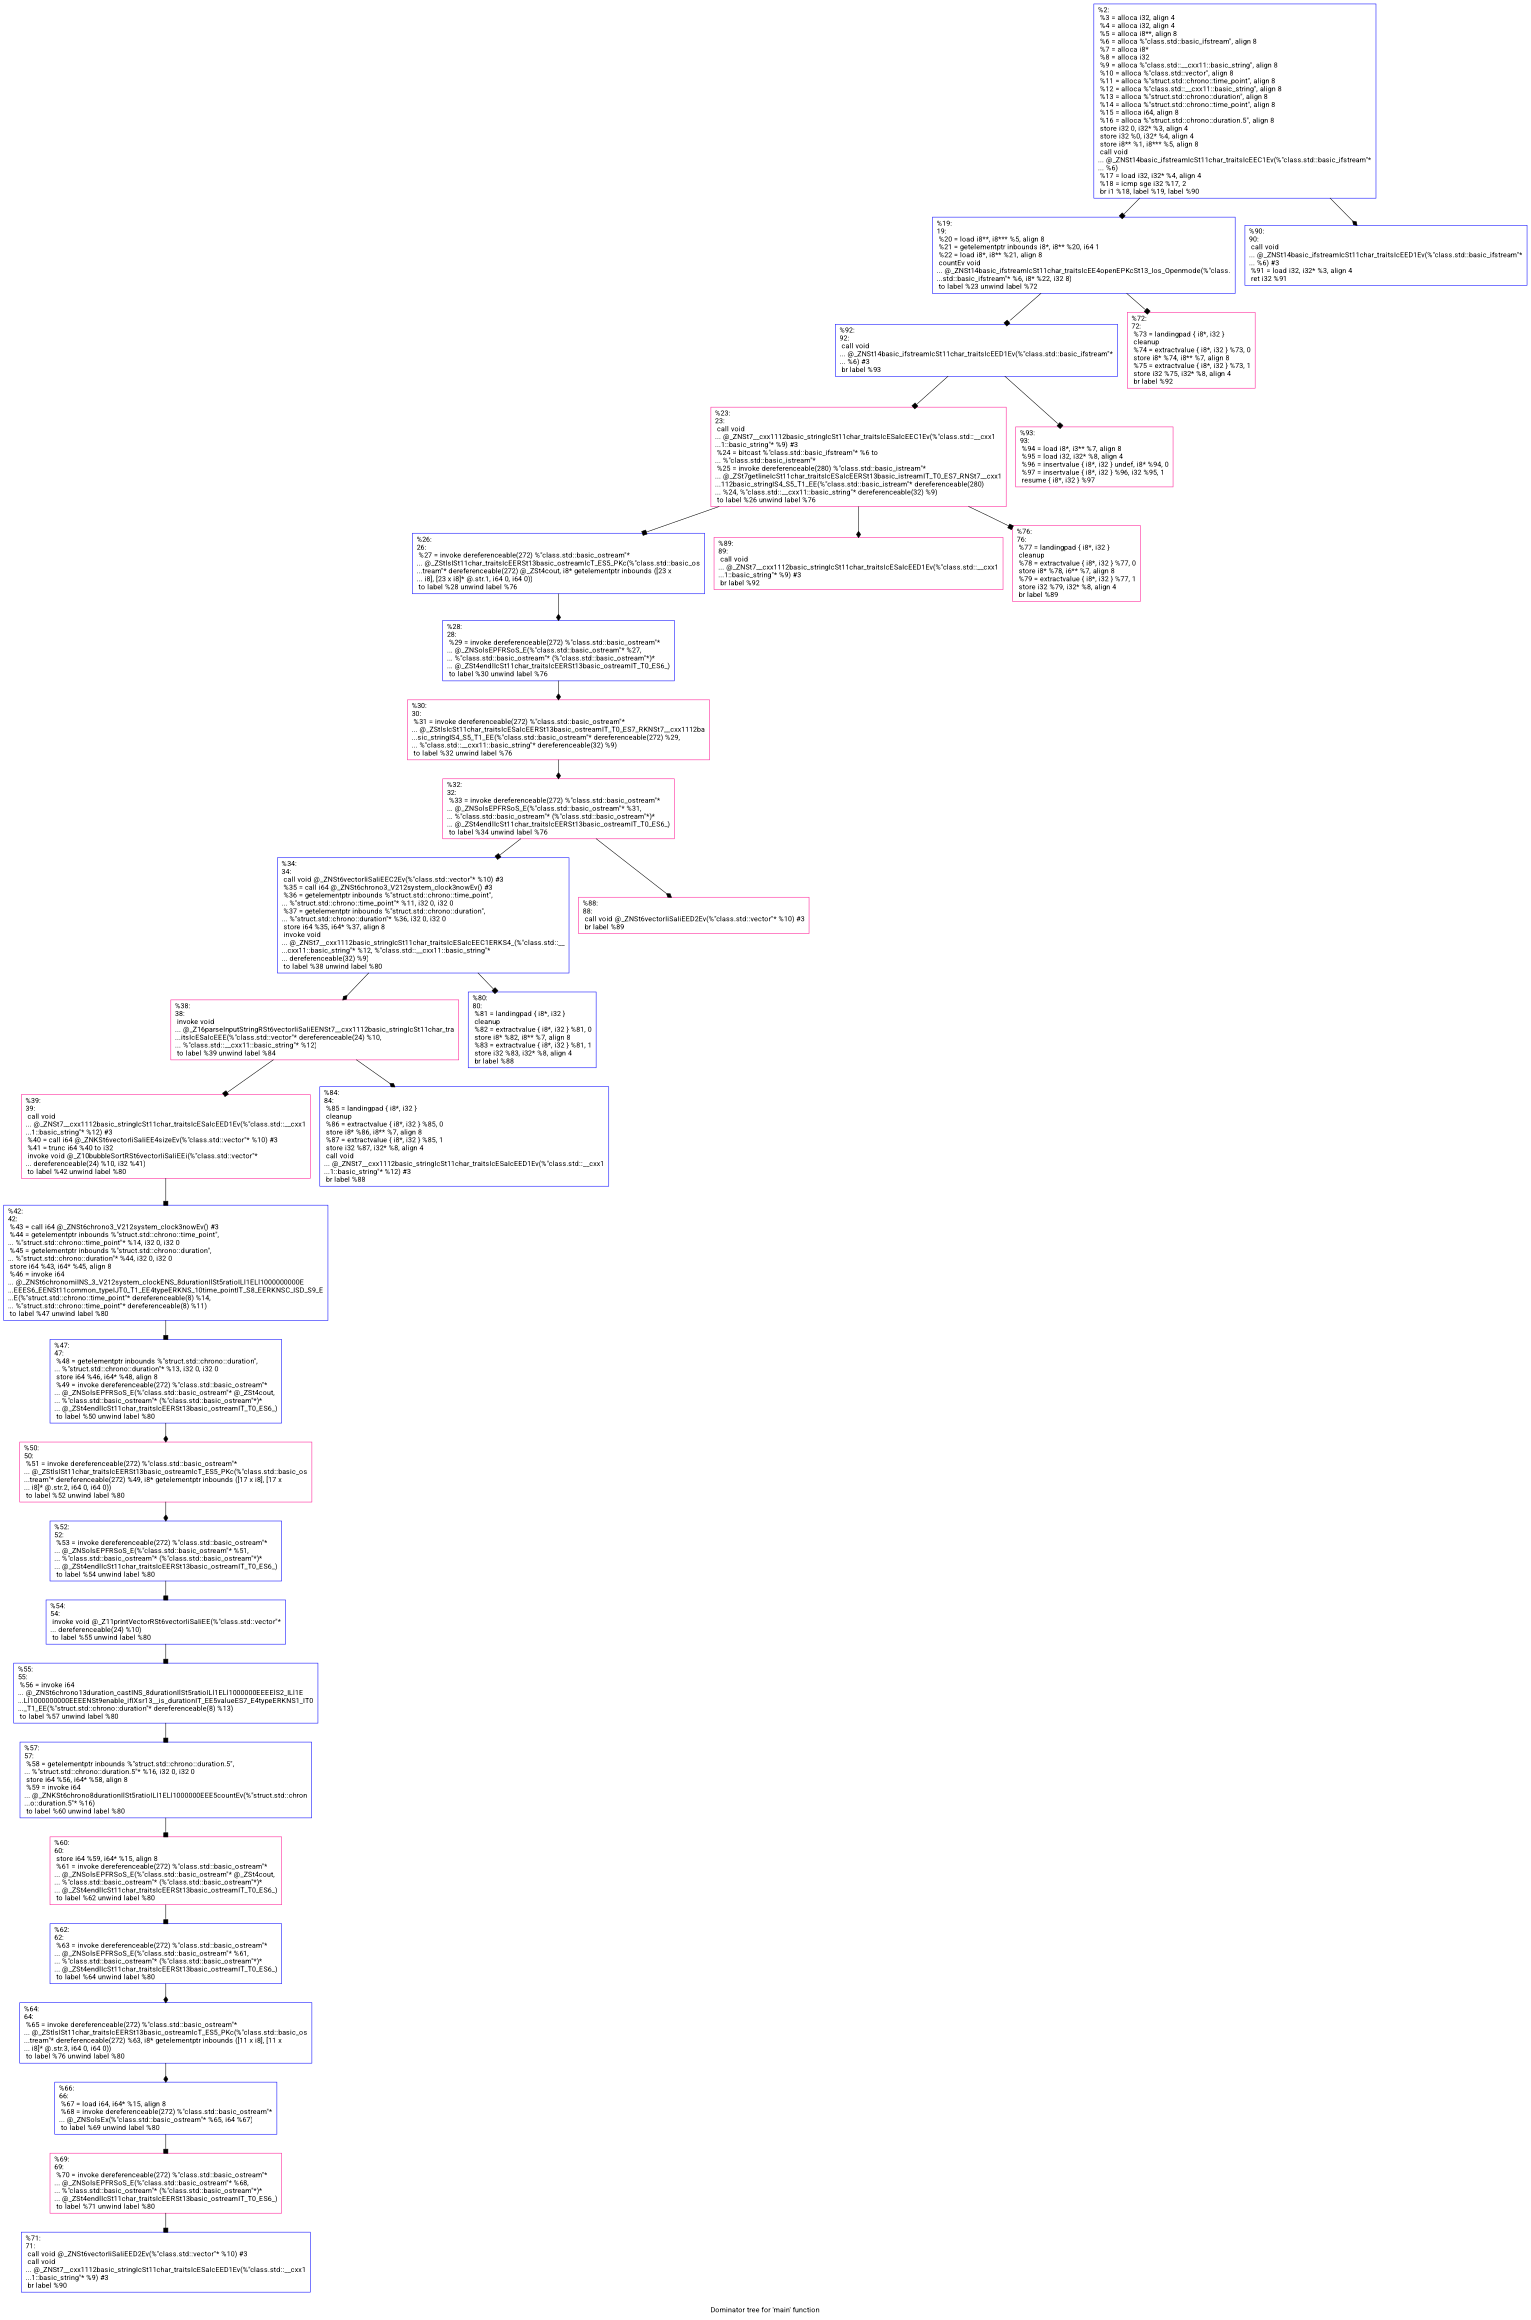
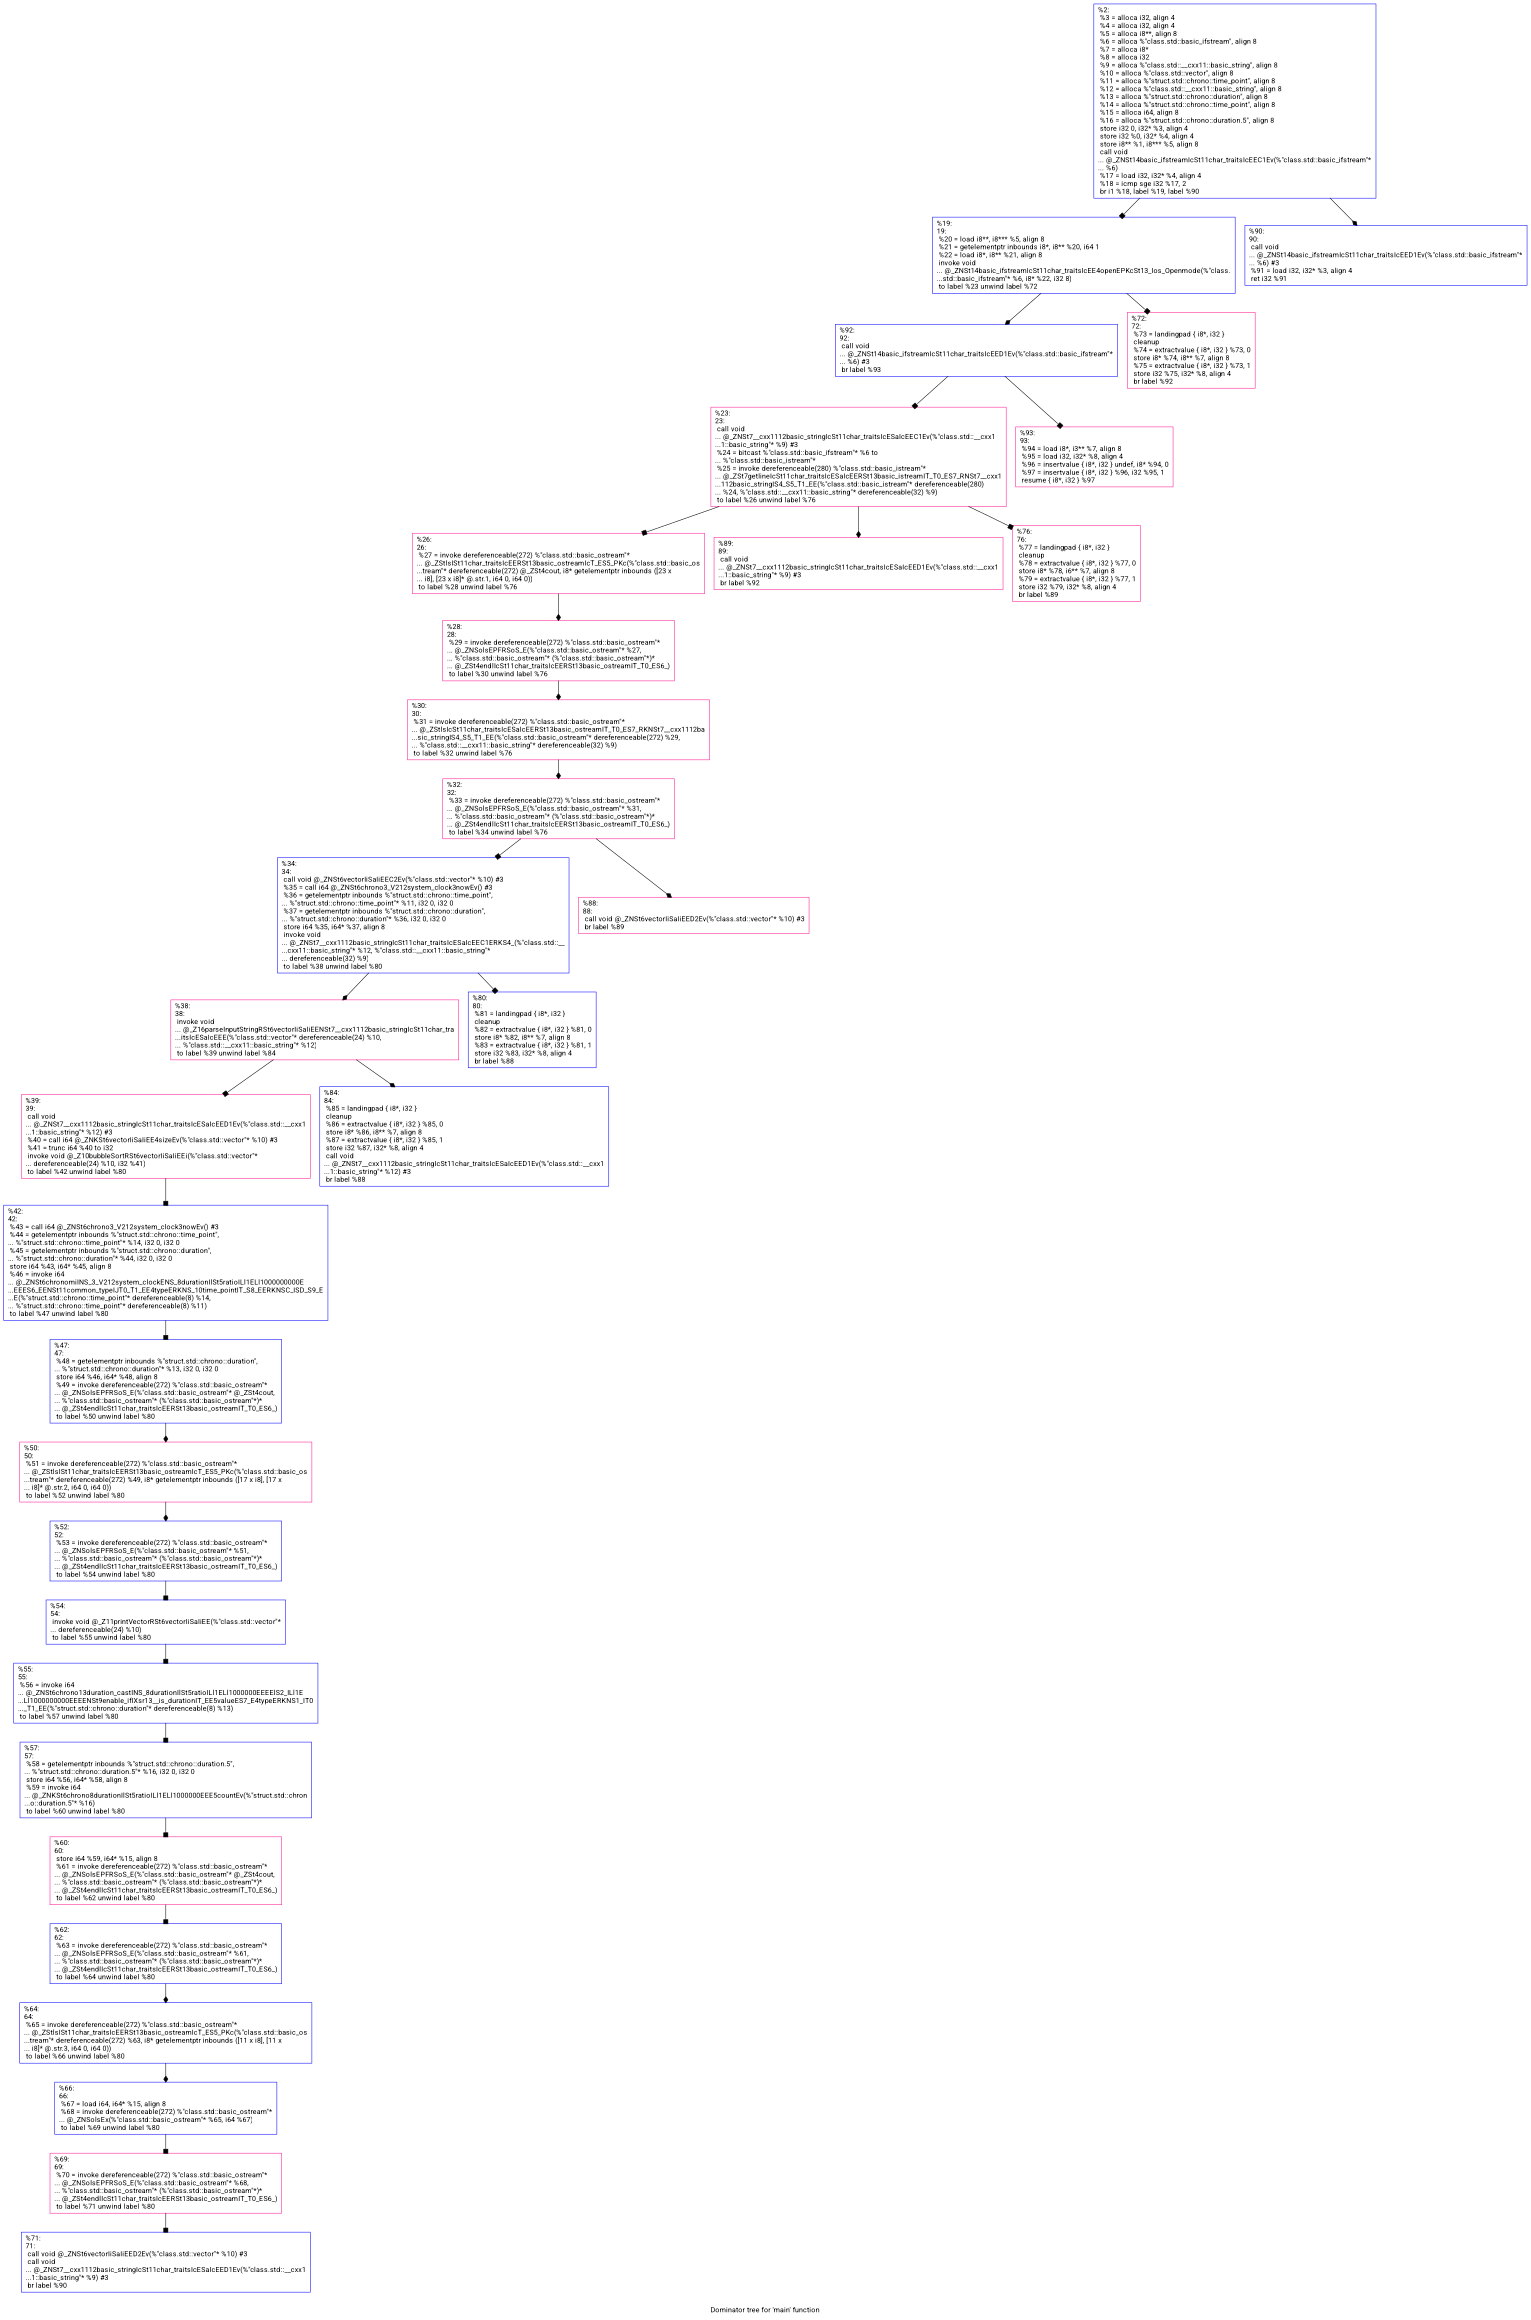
node "%19:": text "countEv void" -> "invoke void"
edge "%19:" -> "%92:": arrowhead box -> diamond
node "%26:": color blue -> deeppink
node "%28:": color blue -> deeppink
node "%64:": text "to label %76 unwind label %80" -> "to label %66 unwind label %80"
